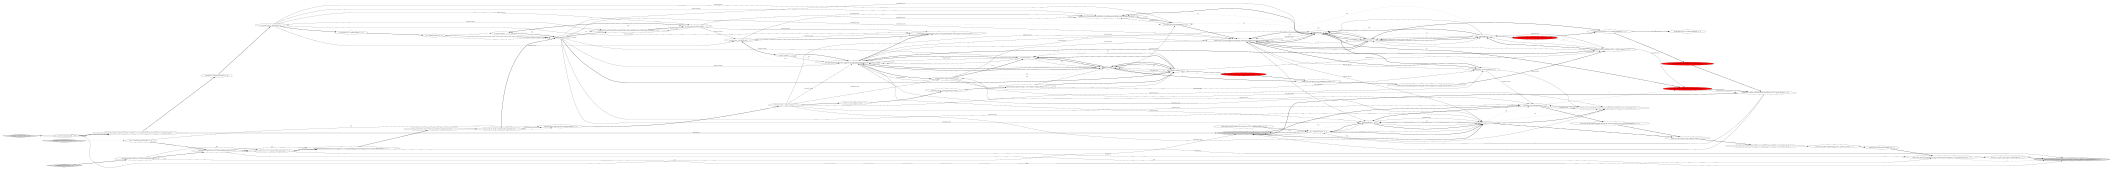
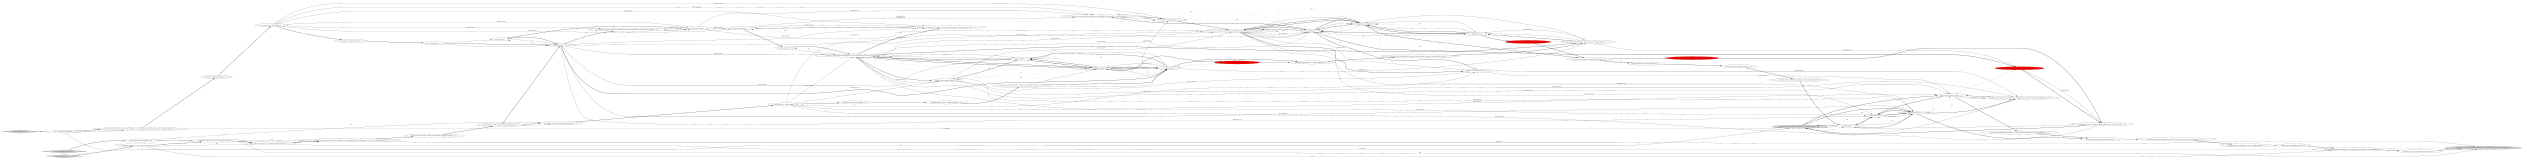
node "task.getOperator().open()@@@31@@@['0', '0', '1']": added
edge "testDataDiscardingUponRestore['0', '0', '1']" -> "S sink = createSink()@@@3@@@['0', '0', '1']": style dotted -> bold
